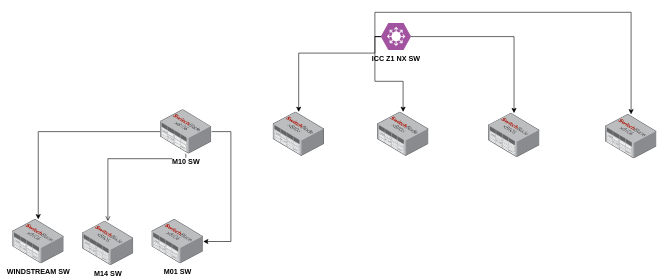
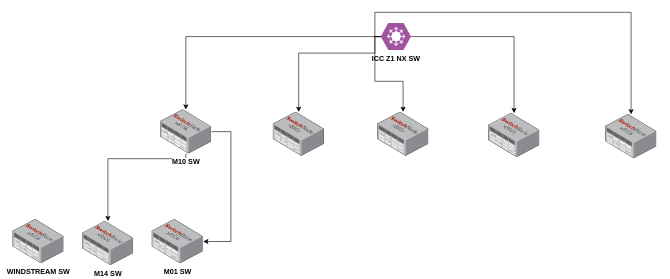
edge "ICC Z1 NX SW" -> "M10 SW": added
edge "M10 SW" -> "WINDSTREAM SW": removed
edge "M10 SW" -> "M14 SW": arrowhead open -> classic
